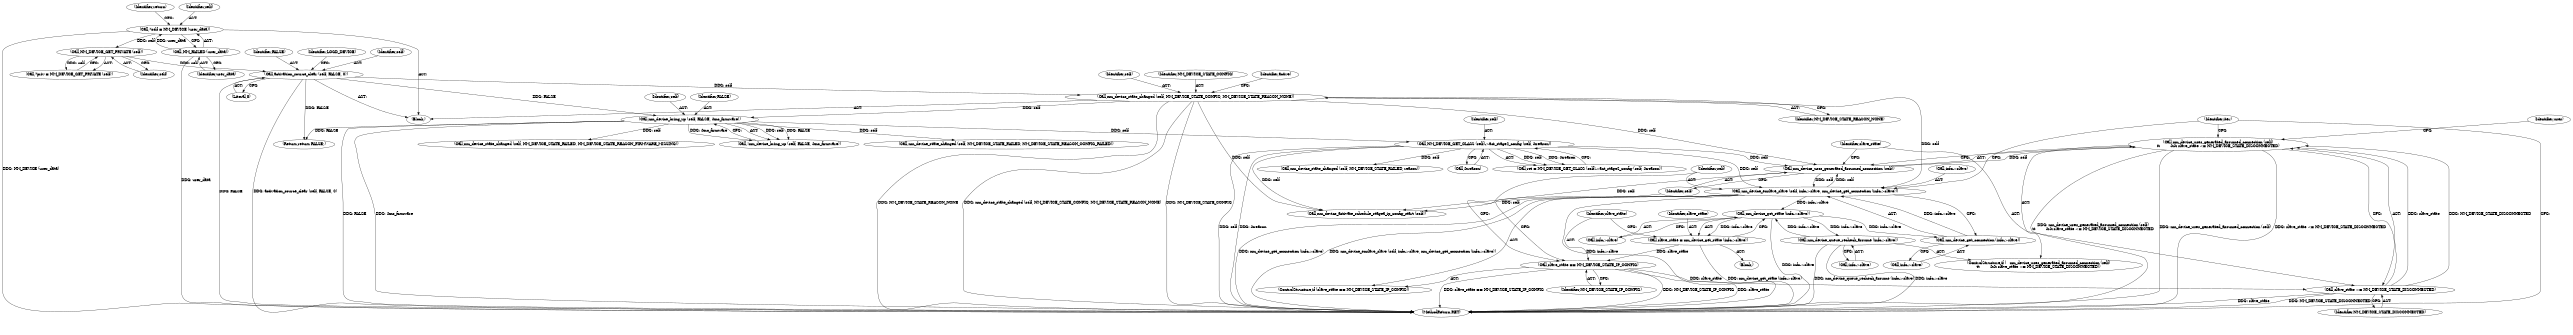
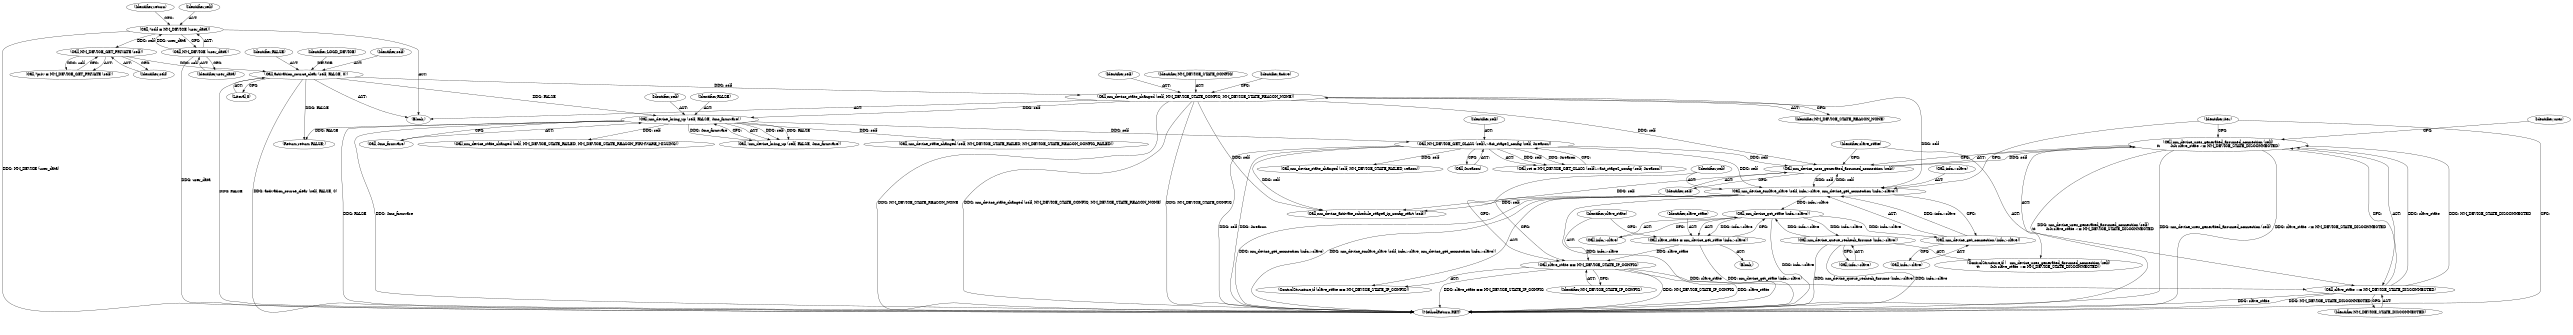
node "(Call,NM_FAILED (user_data))": label "(Call,NM_FAILED (user_data))" -> "(Call,NM_DEVICE (user_data))"
edge "(Identifier,LOGD_DEVICE)" -> "(Call,activation_source_clear (self, FALSE, 0))": label "CFG: " -> "DEVICE: "
node "(Call,&no_firmware)": added
